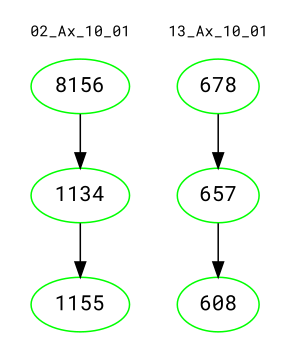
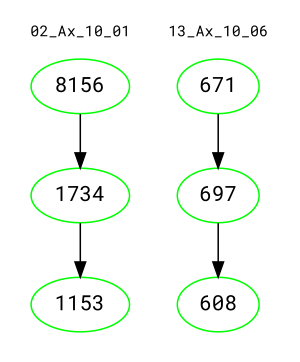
cluster "13_Ax_10_01": label "13_Ax_10_01" -> "13_Ax_10_06"
node "678": label "678" -> "671"
node "1134": label "1134" -> "1734"
node "657": label "657" -> "697"
node "1155": label "1155" -> "1153"
